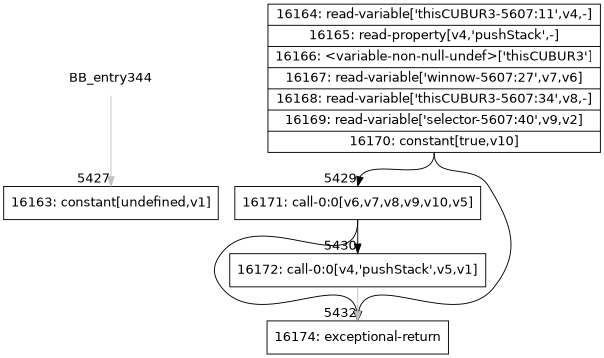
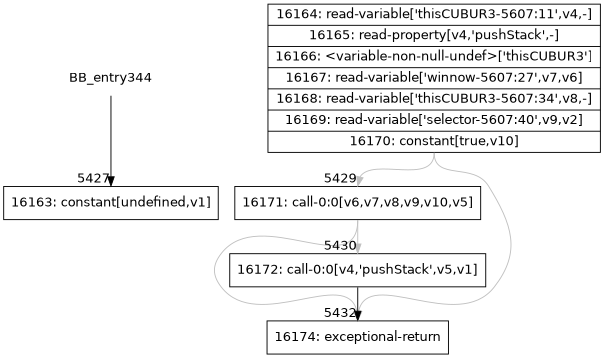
edge "BB_entry344" -> "16163: constant[undefined,v1]": color gray -> black
edge "16164: read-variable['thisCUBUR3-5607:11',v4,-]" -> "16171: call-0:0[v6,v7,v8,v9,v10,v5]": color black -> gray
edge "16171: call-0:0[v6,v7,v8,v9,v10,v5]" -> "16172: call-0:0[v4,'pushStack',v5,v1]": color black -> gray
edge "16171: call-0:0[v6,v7,v8,v9,v10,v5]" -> "16174: exceptional-return": color black -> gray
edge "16164: read-variable['thisCUBUR3-5607:11',v4,-]" -> "16174: exceptional-return": color black -> gray
edge "16172: call-0:0[v4,'pushStack',v5,v1]" -> "16174: exceptional-return": color gray -> black
